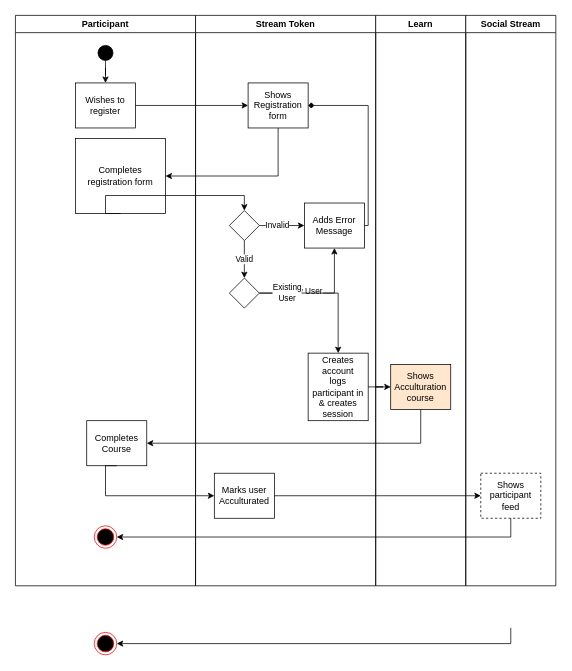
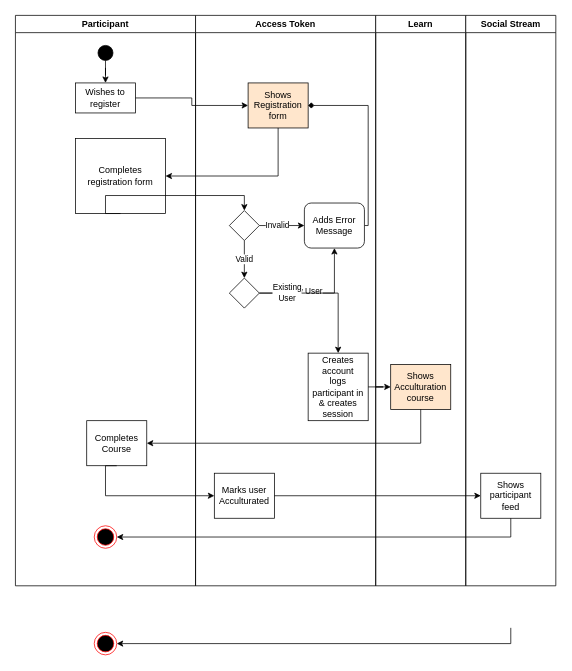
node "Stream Token": label "Stream Token" -> "Access Token"
node "Wishes to register": size 60x45 -> 60x30
node "Shows Registration form": fillcolor #ffffff -> #ffe6cc
node "Adds Error Message": shape rectangle -> rounded rectangle
node "Shows participant feed": style dashed -> solid
